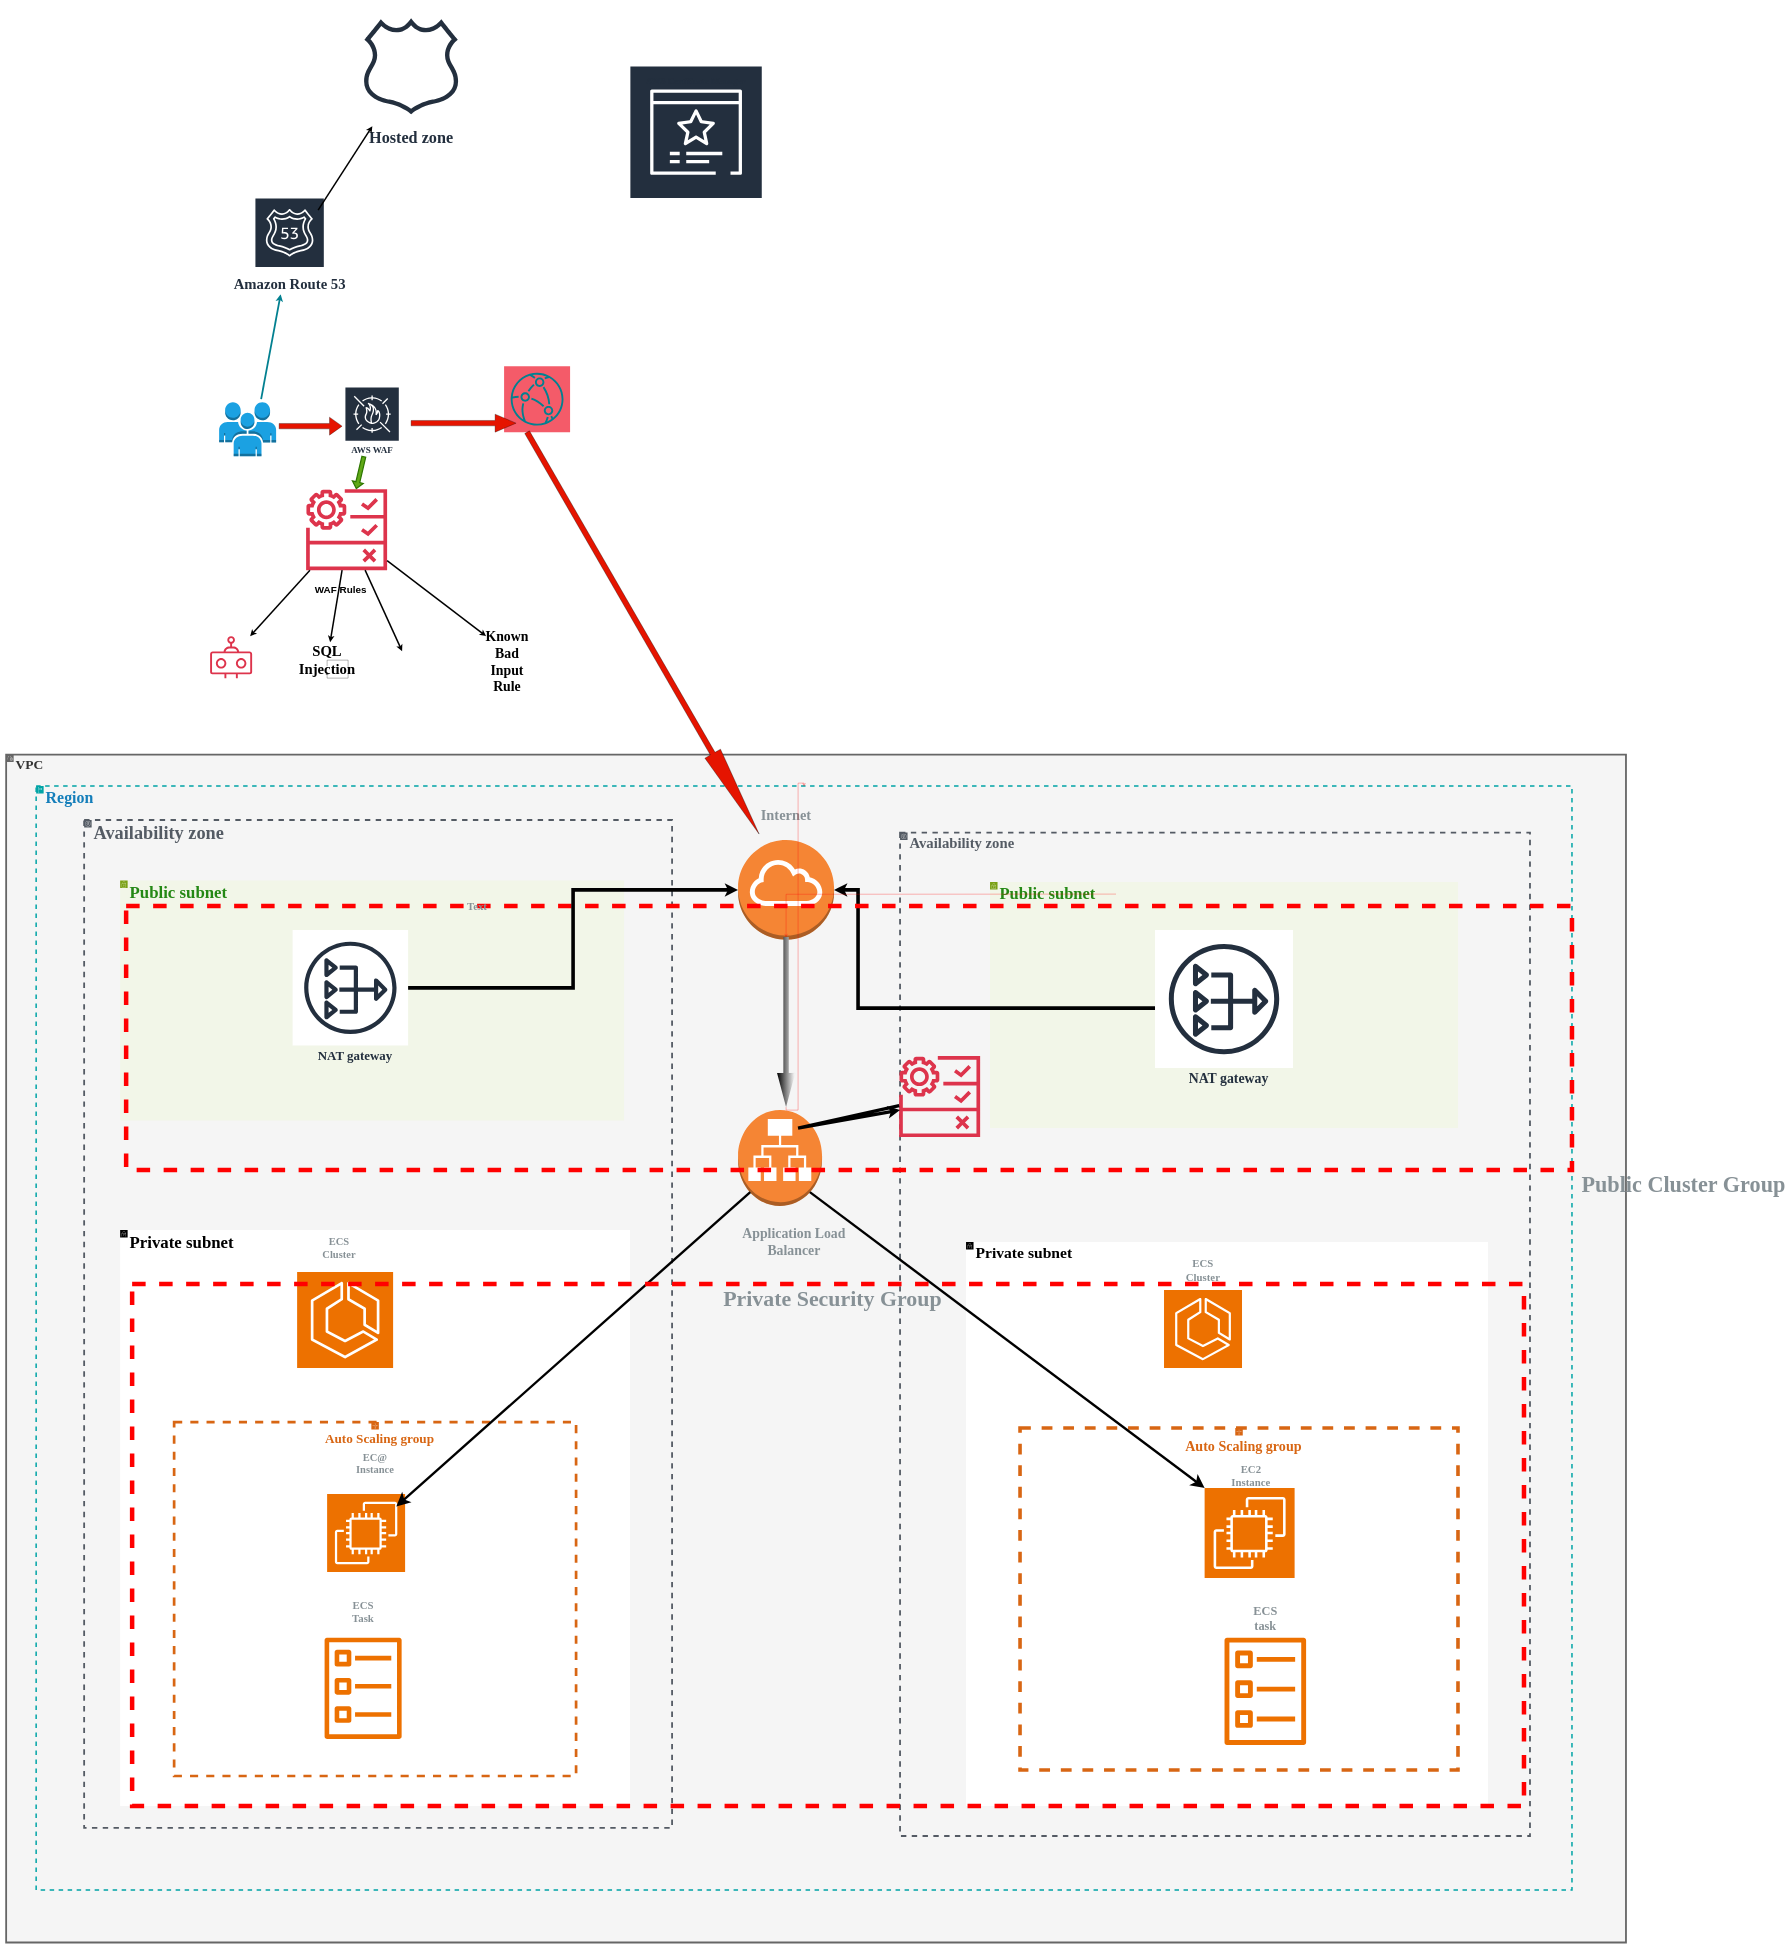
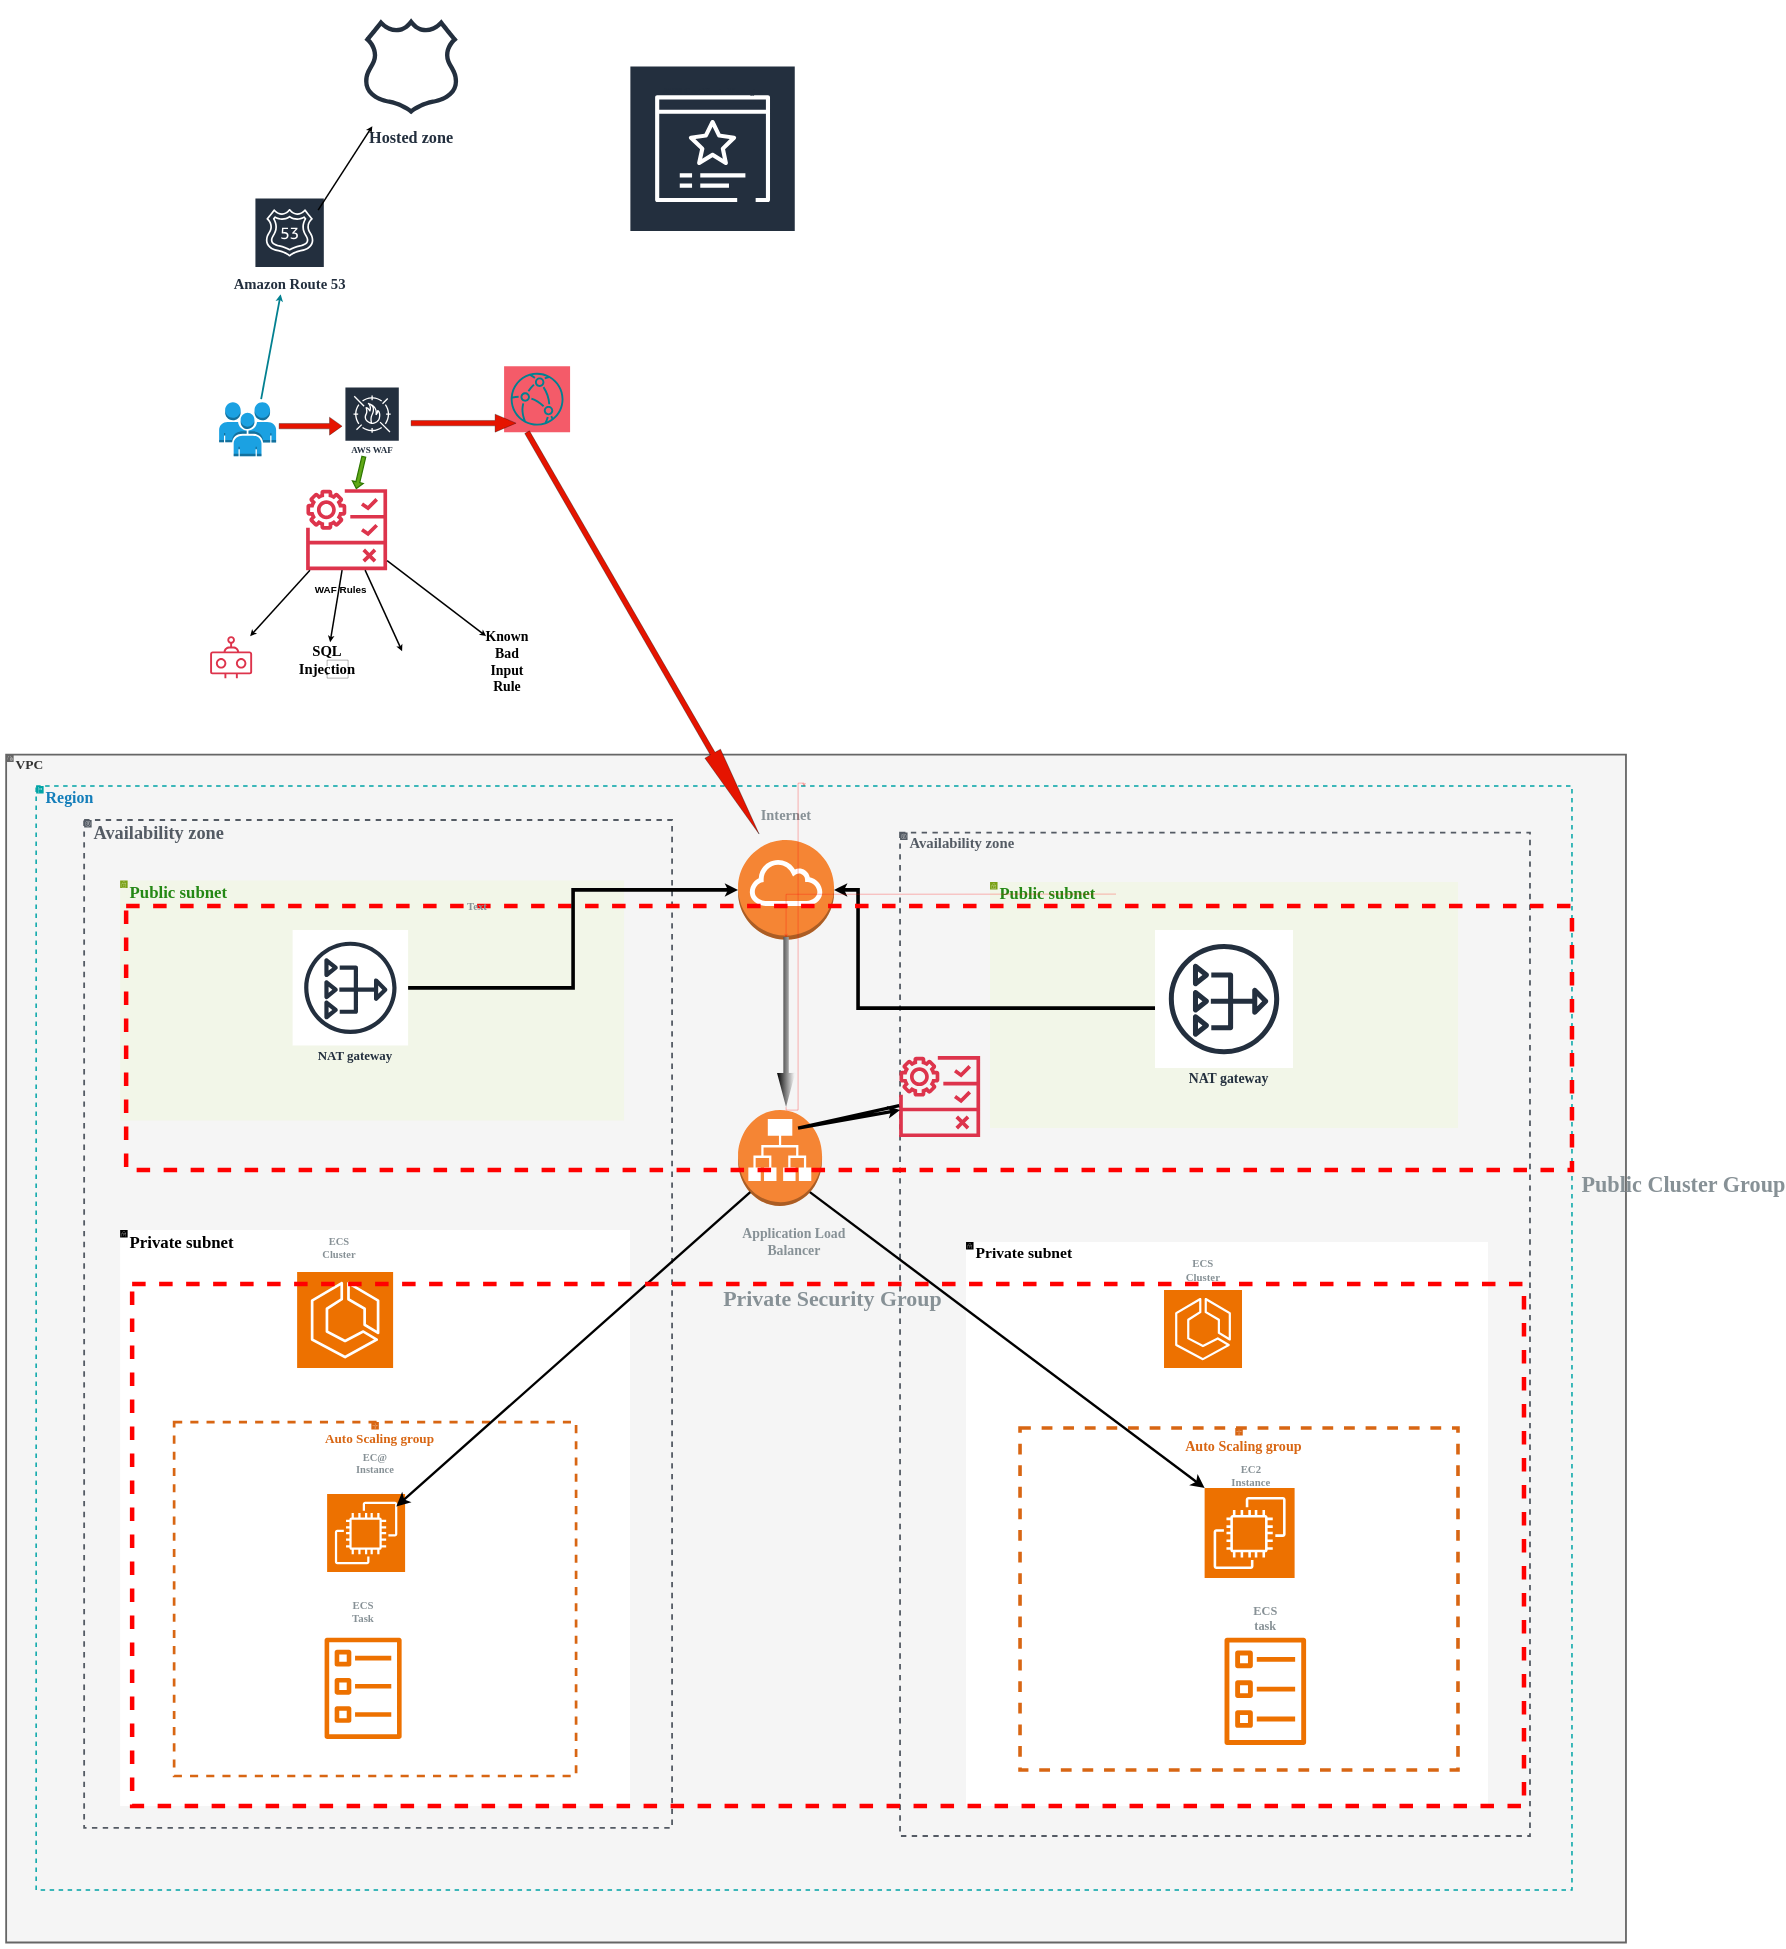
node "AWS Certificate Manager": size 132x21 -> 165x32
